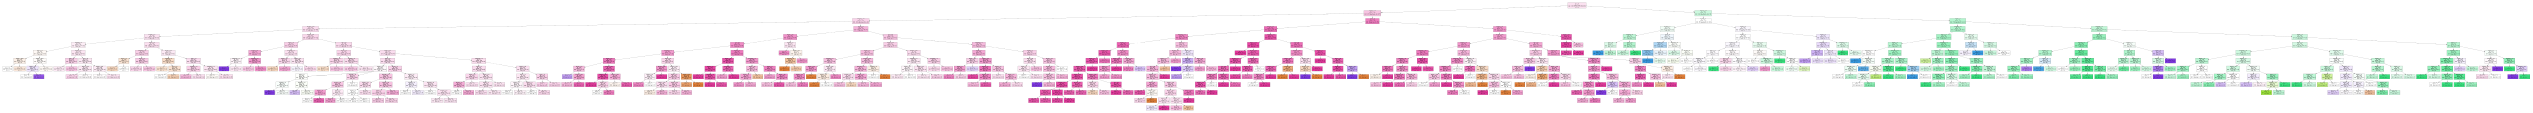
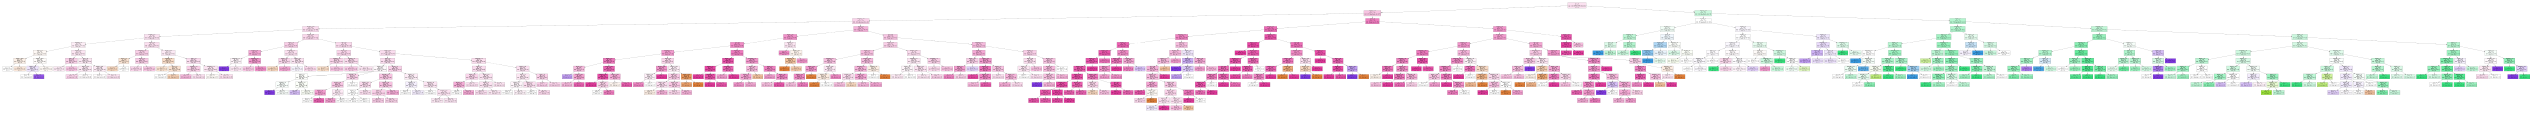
node "gini = 0.5 samples = 8 value = [0, 0, 0, 0, 4, 4] class = DL": added
